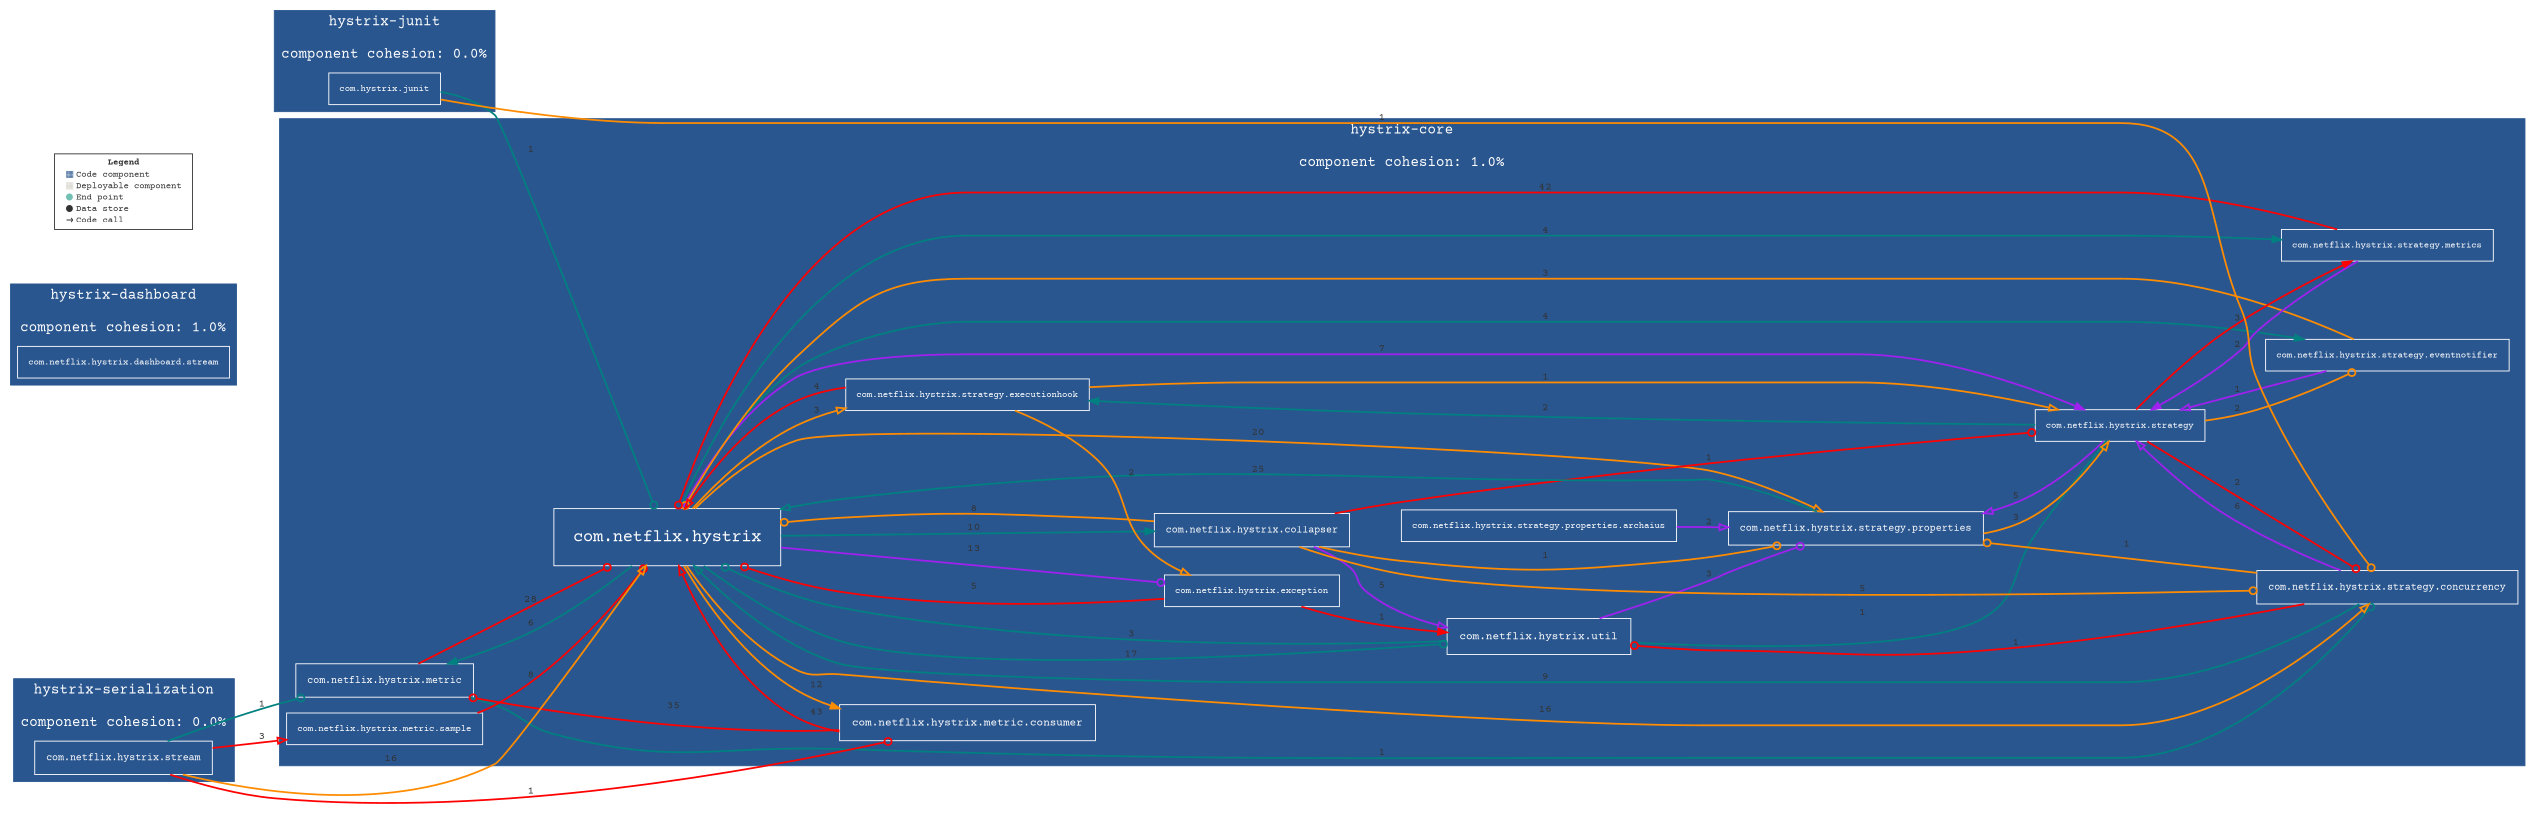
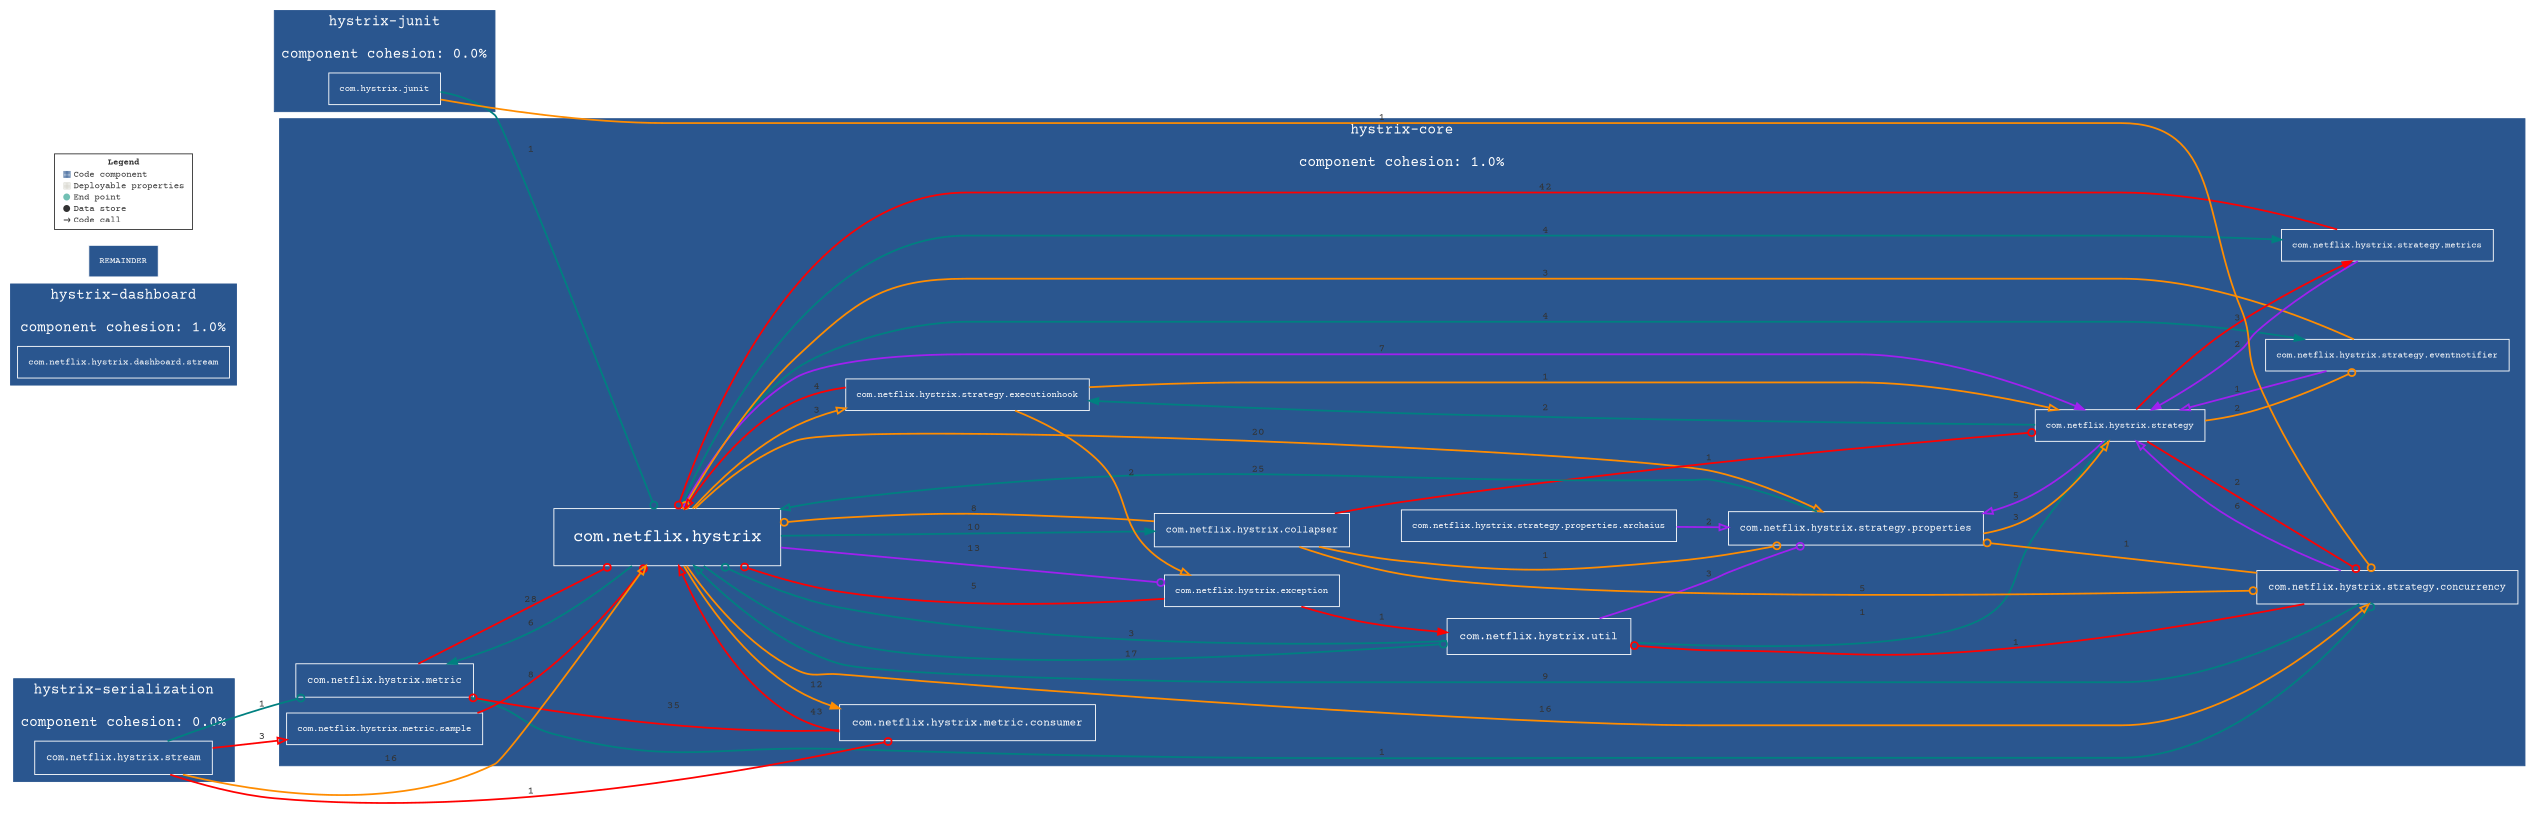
node "Legend": text "Deployable component" -> "Deployable properties"
node "REMAINDER": added
edge "com.netflix.hystrix.collapser" -> "com.netflix.hystrix.util": removed, label "5"
